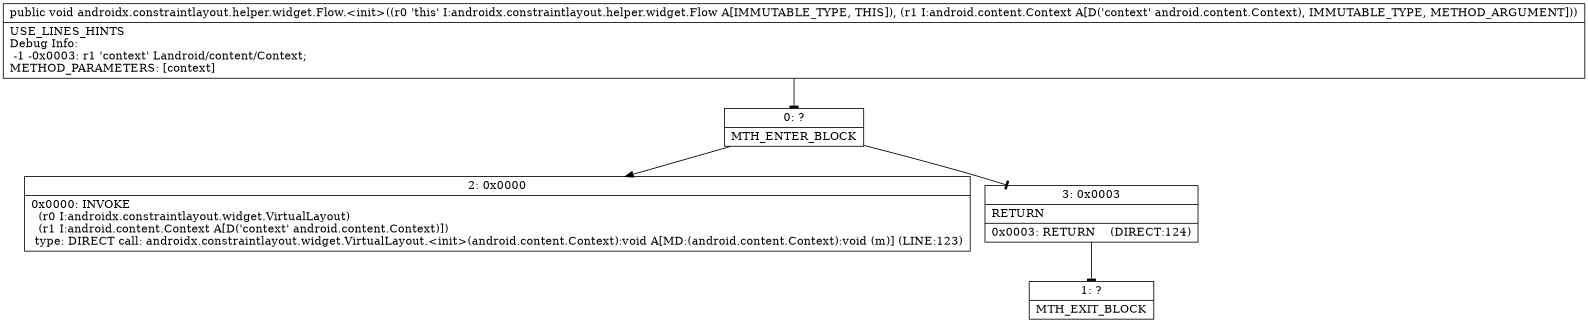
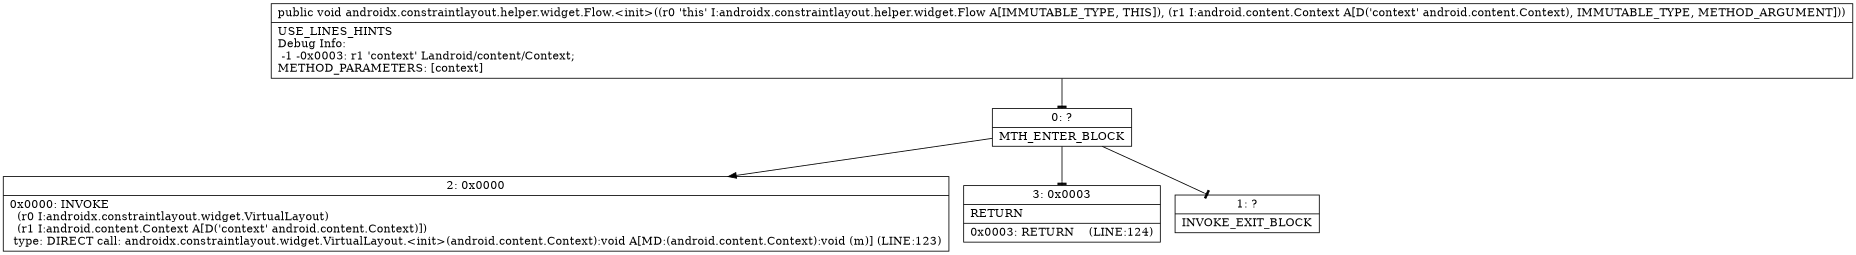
node "3: 0x0003": text "0x0003: RETURN    (DIRECT:124)" -> "0x0003: RETURN    (LINE:124)"
edge "3: 0x0003" -> "1: ?": now "0: ?" -> "1: ?"
node "1: ?": text "MTH_EXIT_BLOCK" -> "INVOKE_EXIT_BLOCK"
